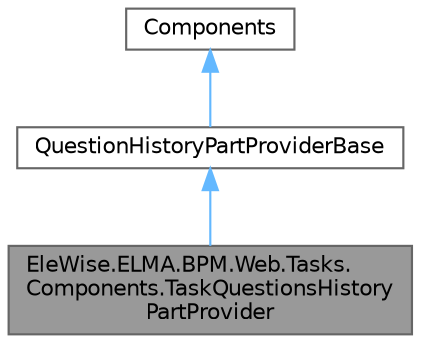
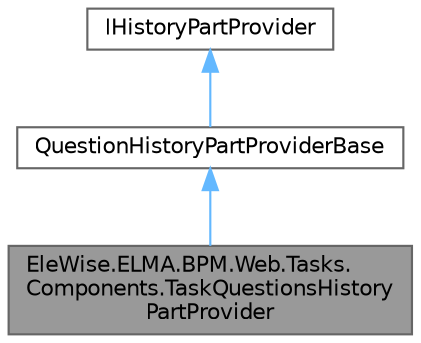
node "Components": label "Components" -> "IHistoryPartProvider"
